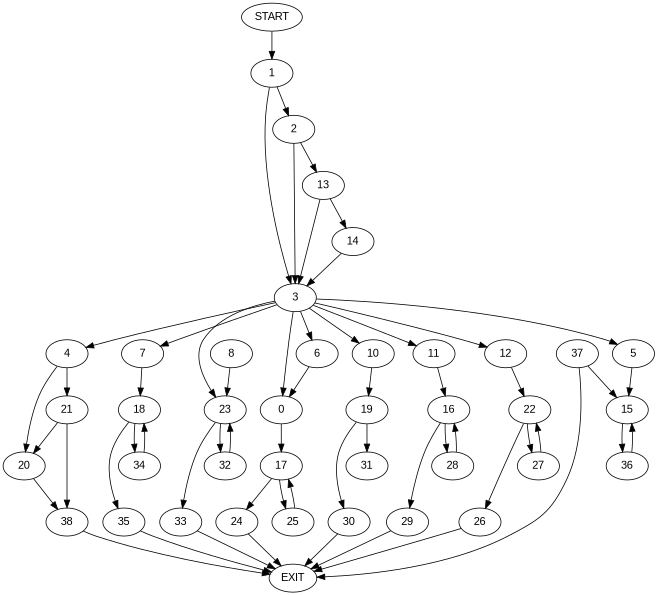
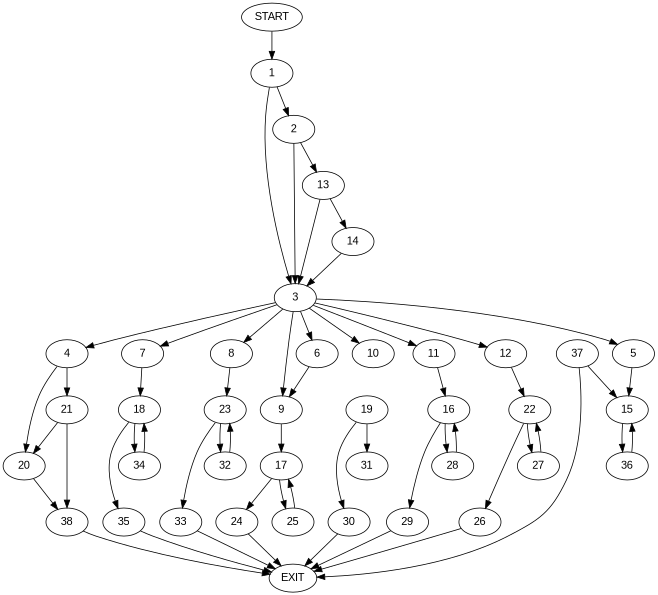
edge "3" -> "23": now "3" -> "8"
edge "10" -> "19": removed
node "0": label "0" -> "9"
